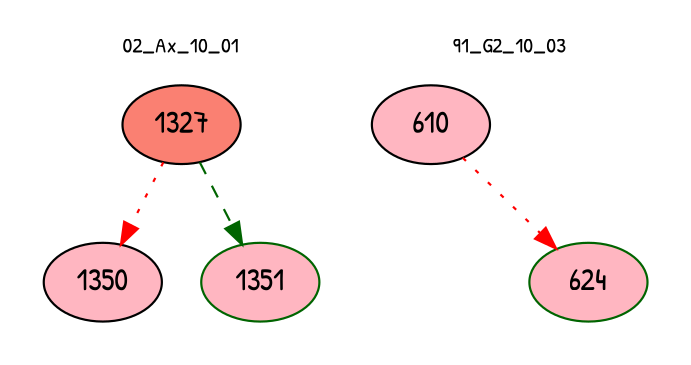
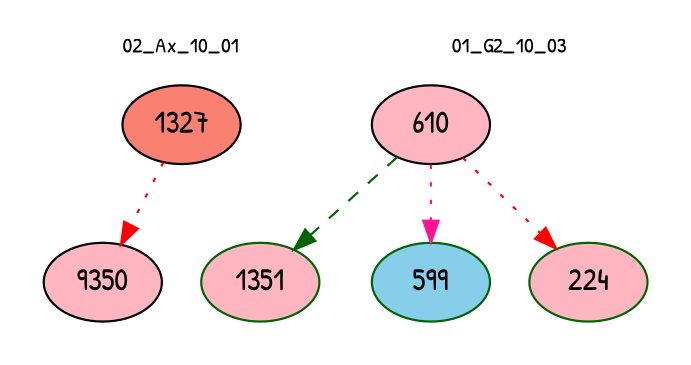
cluster "91_G2_10_03": label "91_G2_10_03" -> "01_G2_10_03"
edge "1327" -> "1351": now "610" -> "1351"
node "1350": label "1350" -> "9350"
node "599": added
node "624": label "624" -> "224"
